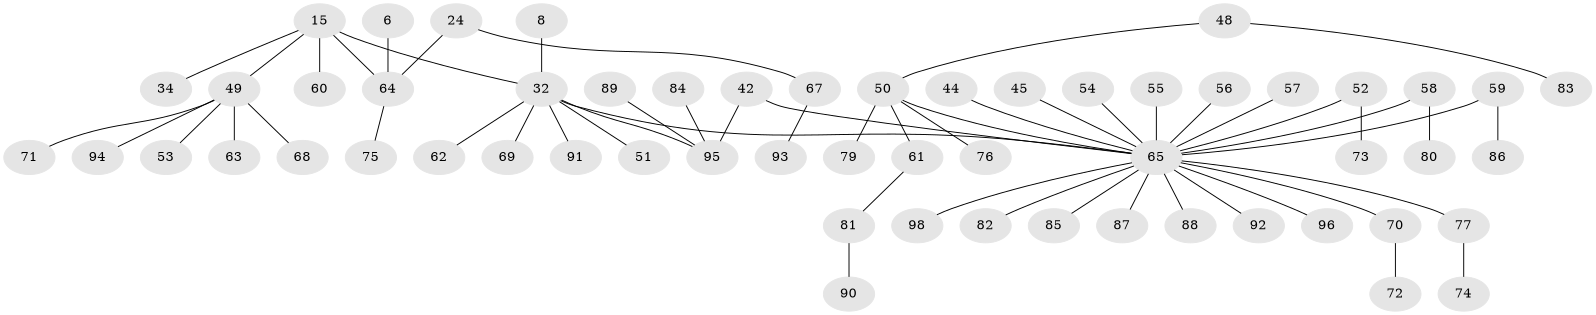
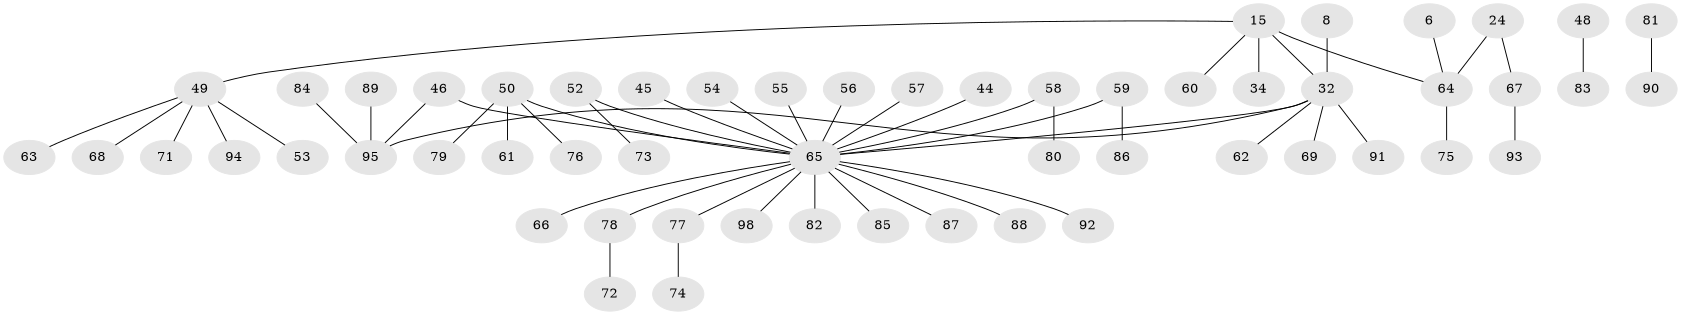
edge "48" -- "50": removed
node "42": label "42" -> "46"
node "51": removed
edge "61" -- "81": removed
node "96": label "96" -> "66"
node "70": label "70" -> "78"
